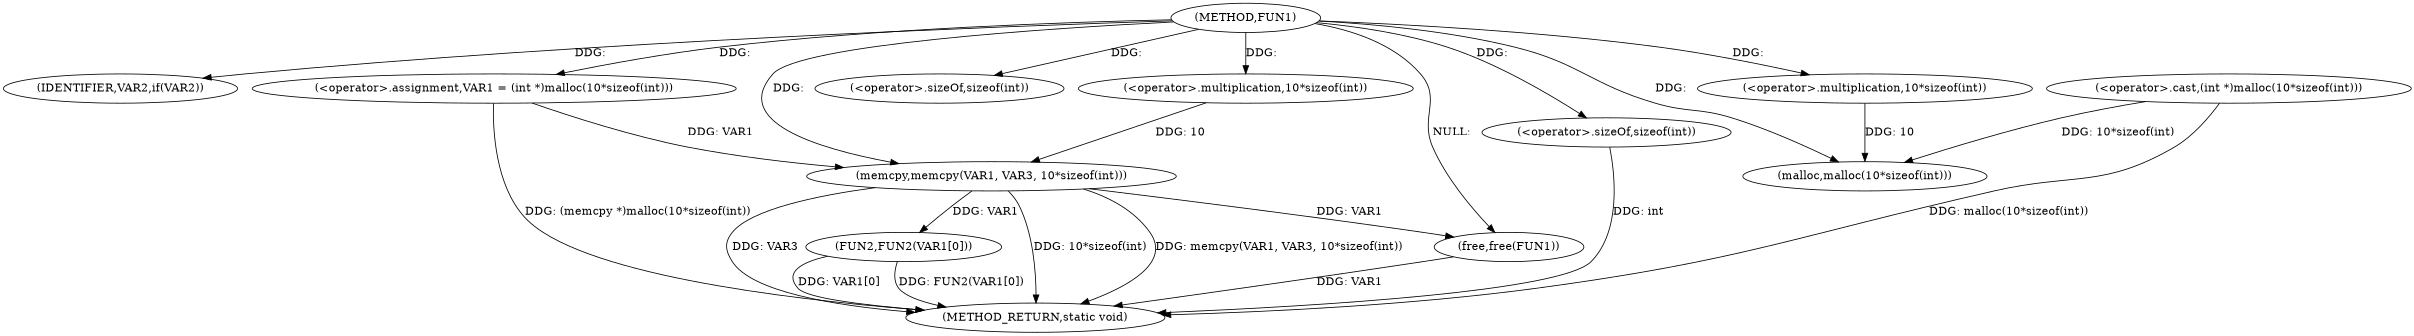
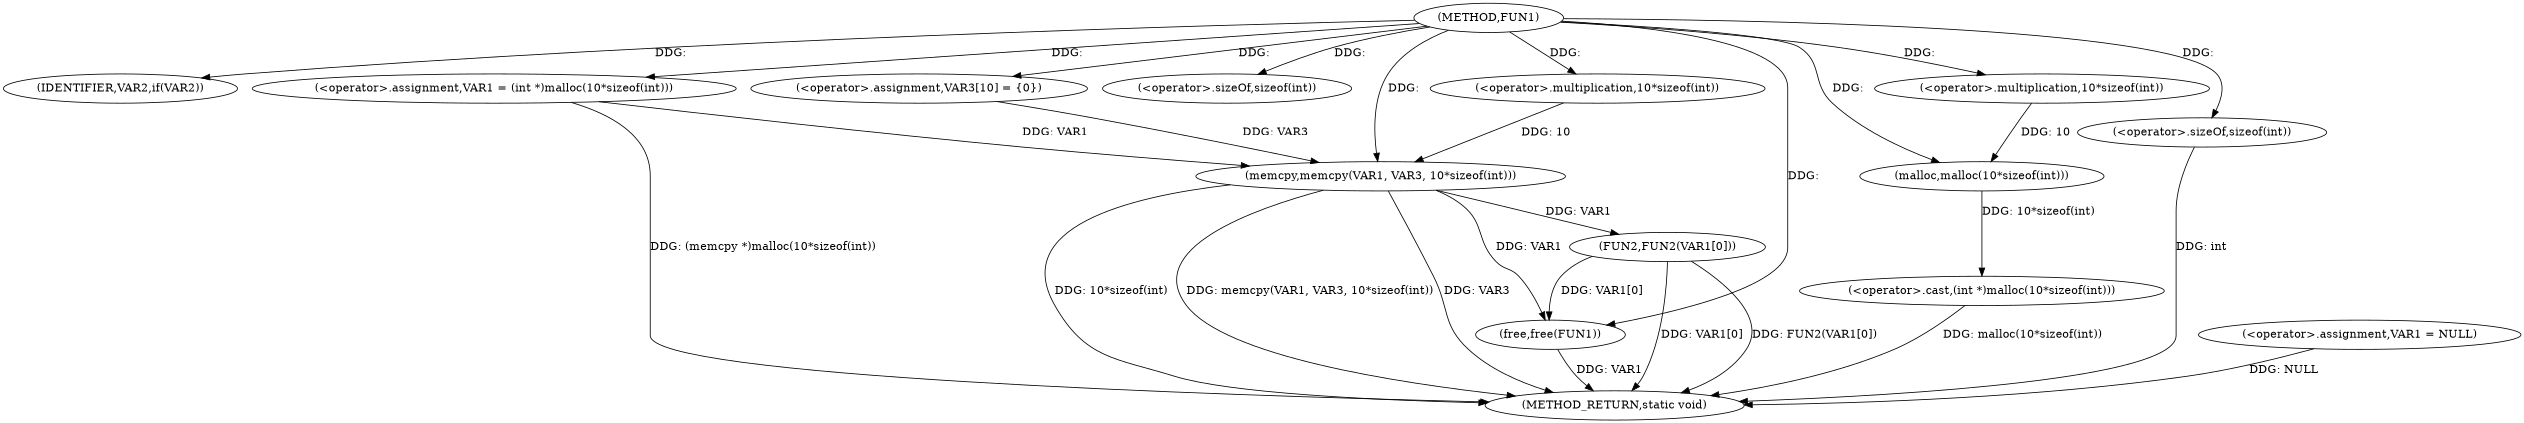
node "(<operator>.assignment,VAR3[10] = {0})": added
edge "(<operator>.cast,(int *)malloc(10*sizeof(int)))" -> "(malloc,malloc(10*sizeof(int)))": reversed
edge "(METHOD,FUN1)" -> "(free,free(FUN1))": label "NULL: " -> "DDG: "
edge "(FUN2,FUN2(VAR1[0]))" -> "(free,free(FUN1))": added, label "DDG: VAR1[0]"
node "(<operator>.assignment,VAR1 = NULL)": added
